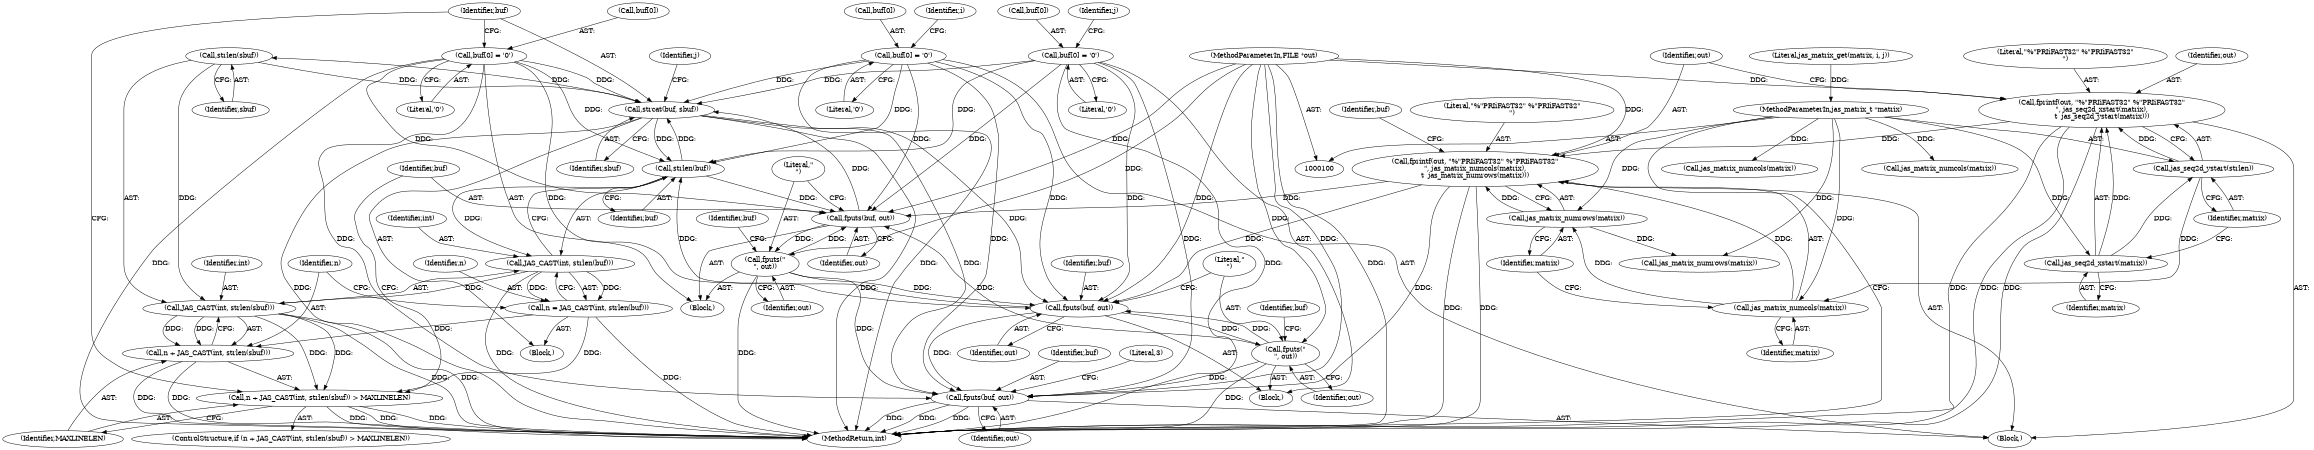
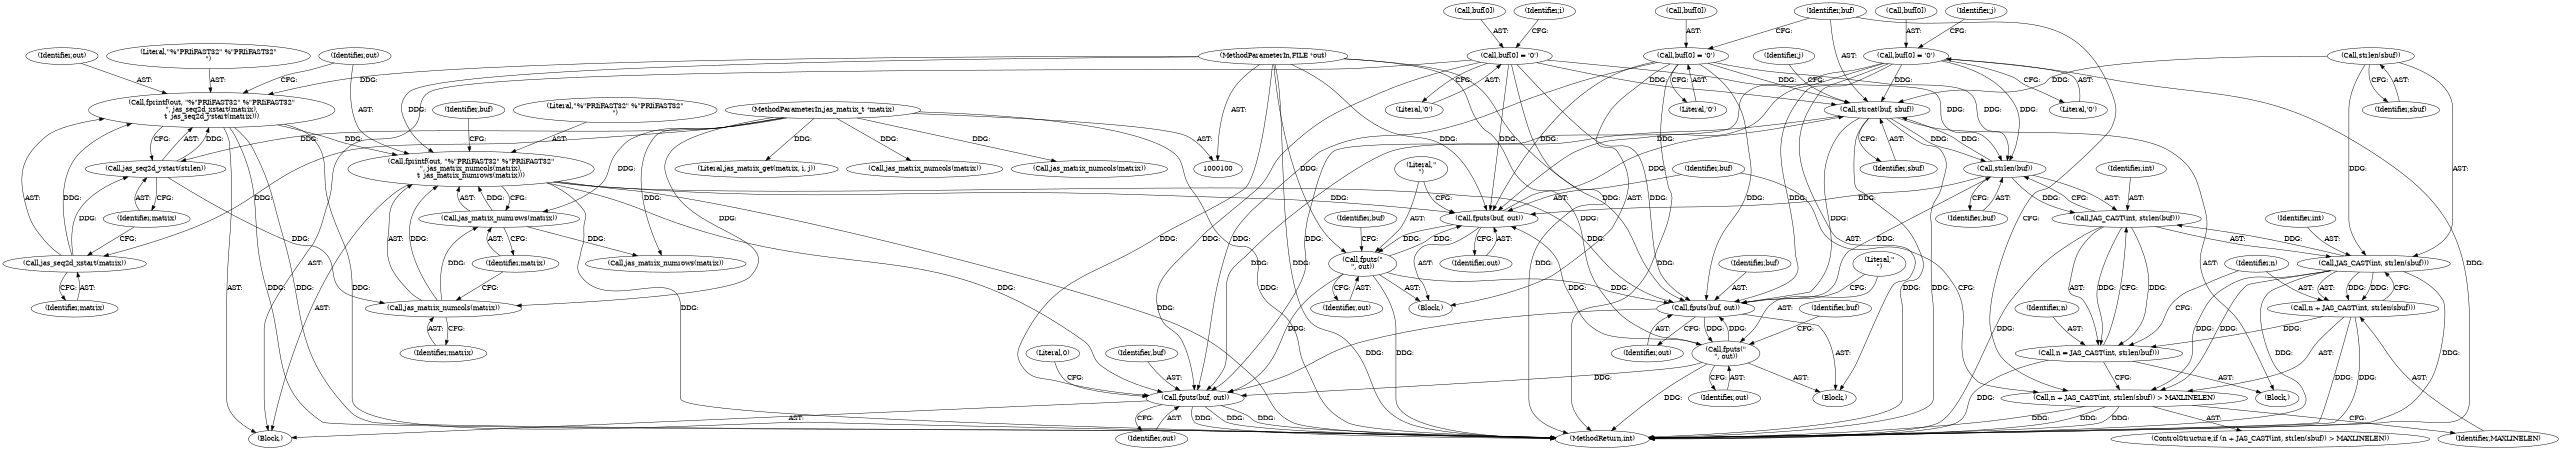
edge "(Call,strcat(buf, sbuf))" -> "(Call,strlen(sbuf))": removed, label "DDG:"
edge "(Literal,jas_matrix_get(matrix, i, j))" -> "(MethodParameterIn,jas_matrix_t *matrix)": reversed
edge "(MethodParameterIn,jas_matrix_t *matrix)" -> "(Call,jas_seq2d_ystart(strlen))": label "AST: " -> "DDG: "
edge "(Call,JAS_CAST(int, strlen(sbuf)))" -> "(Call,JAS_CAST(int, strlen(buf)))": label "AST: " -> "DDG: "
edge "(Call,JAS_CAST(int, strlen(buf)))" -> "(Call,JAS_CAST(int, strlen(sbuf)))": label "DDG: " -> "AST: "
edge "(MethodParameterIn,jas_matrix_t *matrix)" -> "(MethodReturn,int)": label "CFG: " -> "DDG: "
edge "(Call,n = JAS_CAST(int, strlen(buf)))" -> "(Call,n + JAS_CAST(int, strlen(sbuf)))": reversed
edge "(Call,n = JAS_CAST(int, strlen(buf)))" -> "(Call,n + JAS_CAST(int, strlen(sbuf)) > MAXLINELEN)": label "DDG: " -> "CFG: "
node "(Literal,3)": label "(Literal,3)" -> "(Literal,0)"
edge "(Identifier,MAXLINELEN)" -> "(Call,n + JAS_CAST(int, strlen(sbuf)) > MAXLINELEN)": removed, label "AST:"
